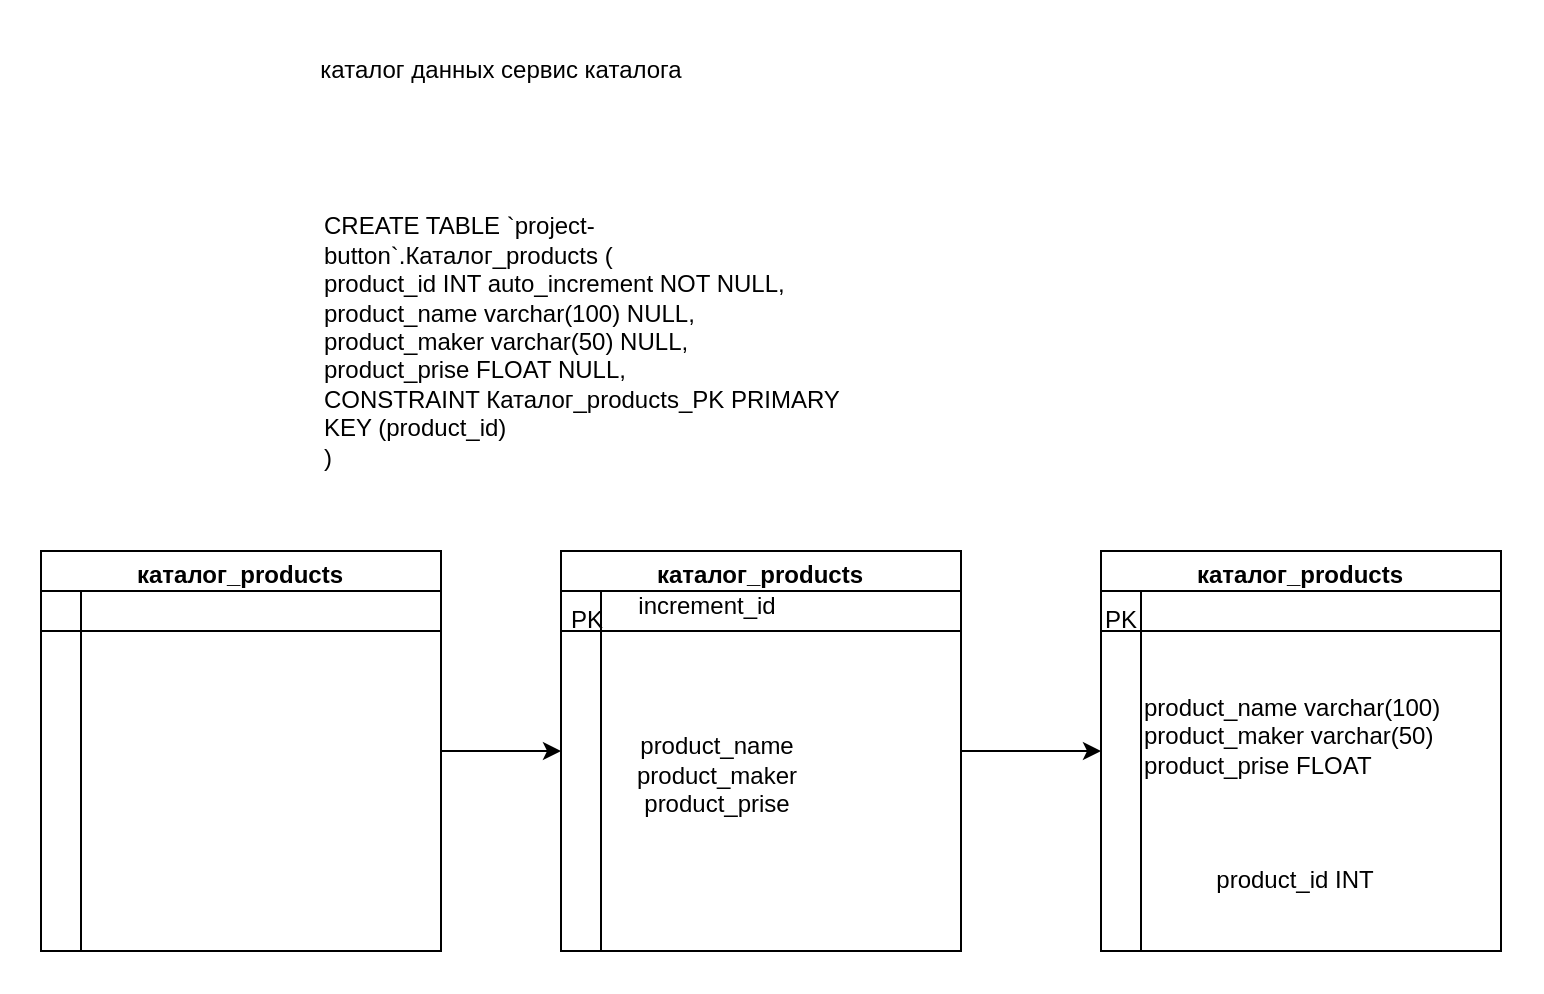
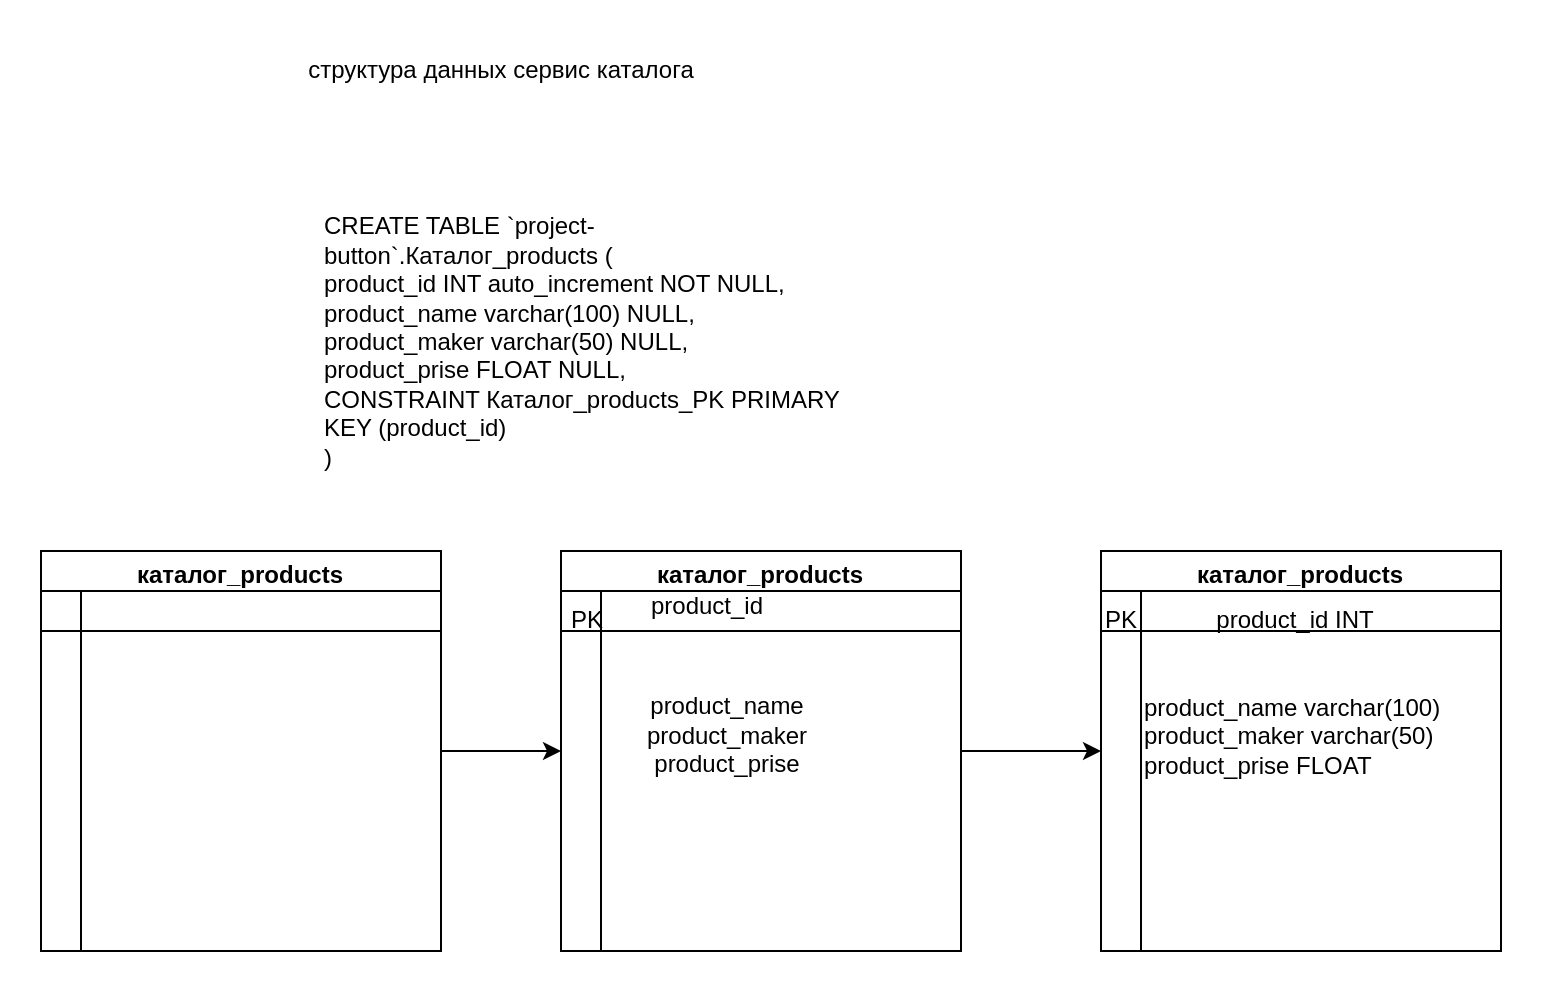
node "каталог данных сервис каталога": label "каталог данных сервис каталога" -> "структура данных сервис каталога"
node "increment_id": label "increment_id" -> "product_id"
node "product_nameproduct_maker product_prise": moved (717, 761) -> (727, 721)
node "product_id INT": moved (1295, 881) -> (1295, 621)
